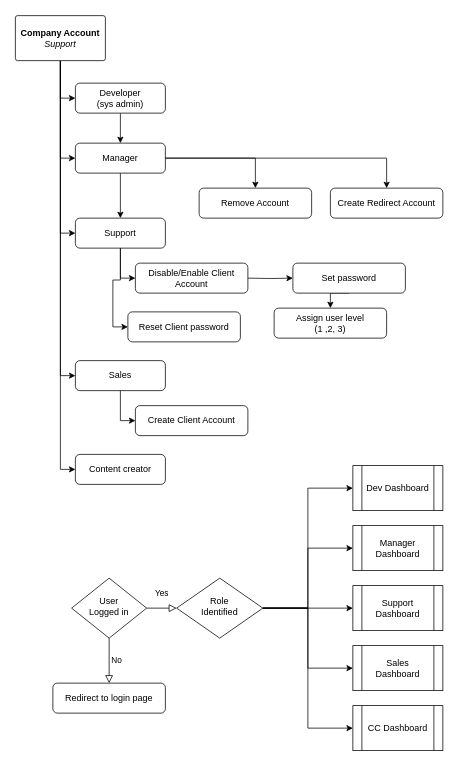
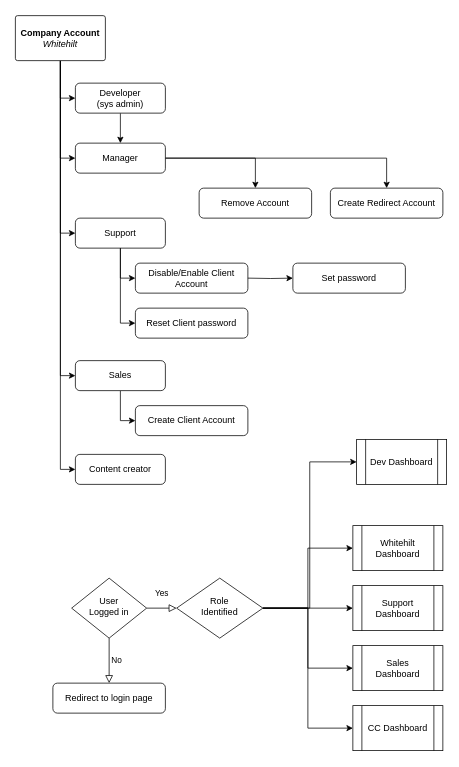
node "Company Account Support": label "Company Account Support" -> "Company Account Whitehilt"
edge "Manager" -> "Support": removed
edge "Set password" -> "Assign user level (1 ,2, 3)": removed
node "Assign user level (1 ,2, 3)": removed
node "Reset Client password": moved (184, 327) -> (192, 323)
node "Dev Dashboard": moved (398, 488) -> (402, 462)
node "Manager Dashboard": label "Manager Dashboard" -> "Whitehilt Dashboard"
